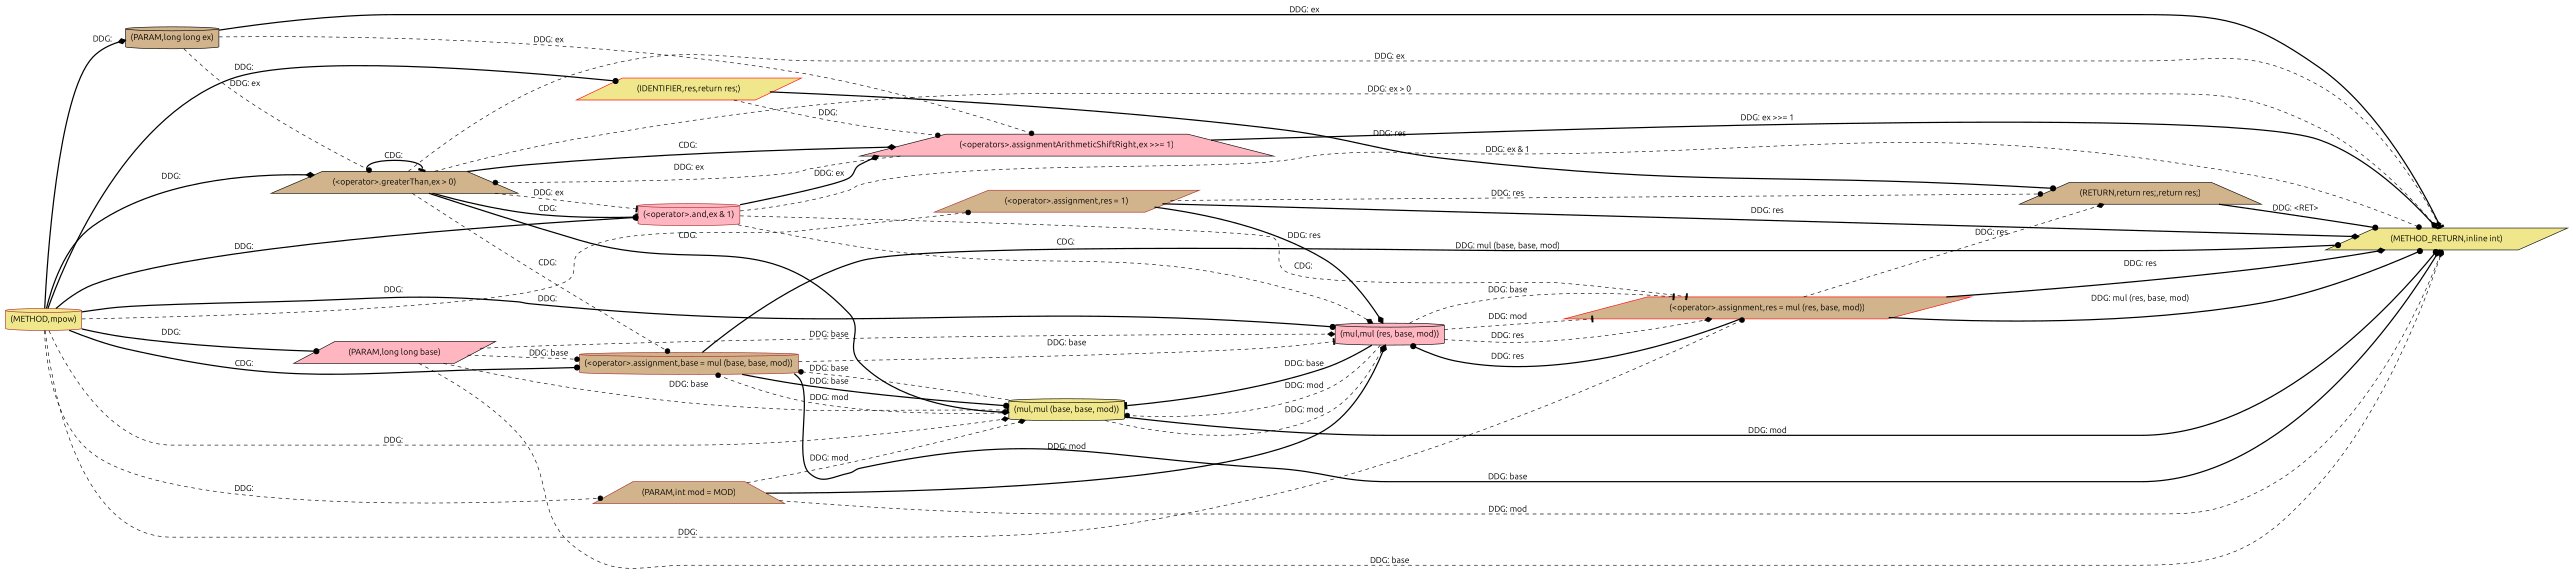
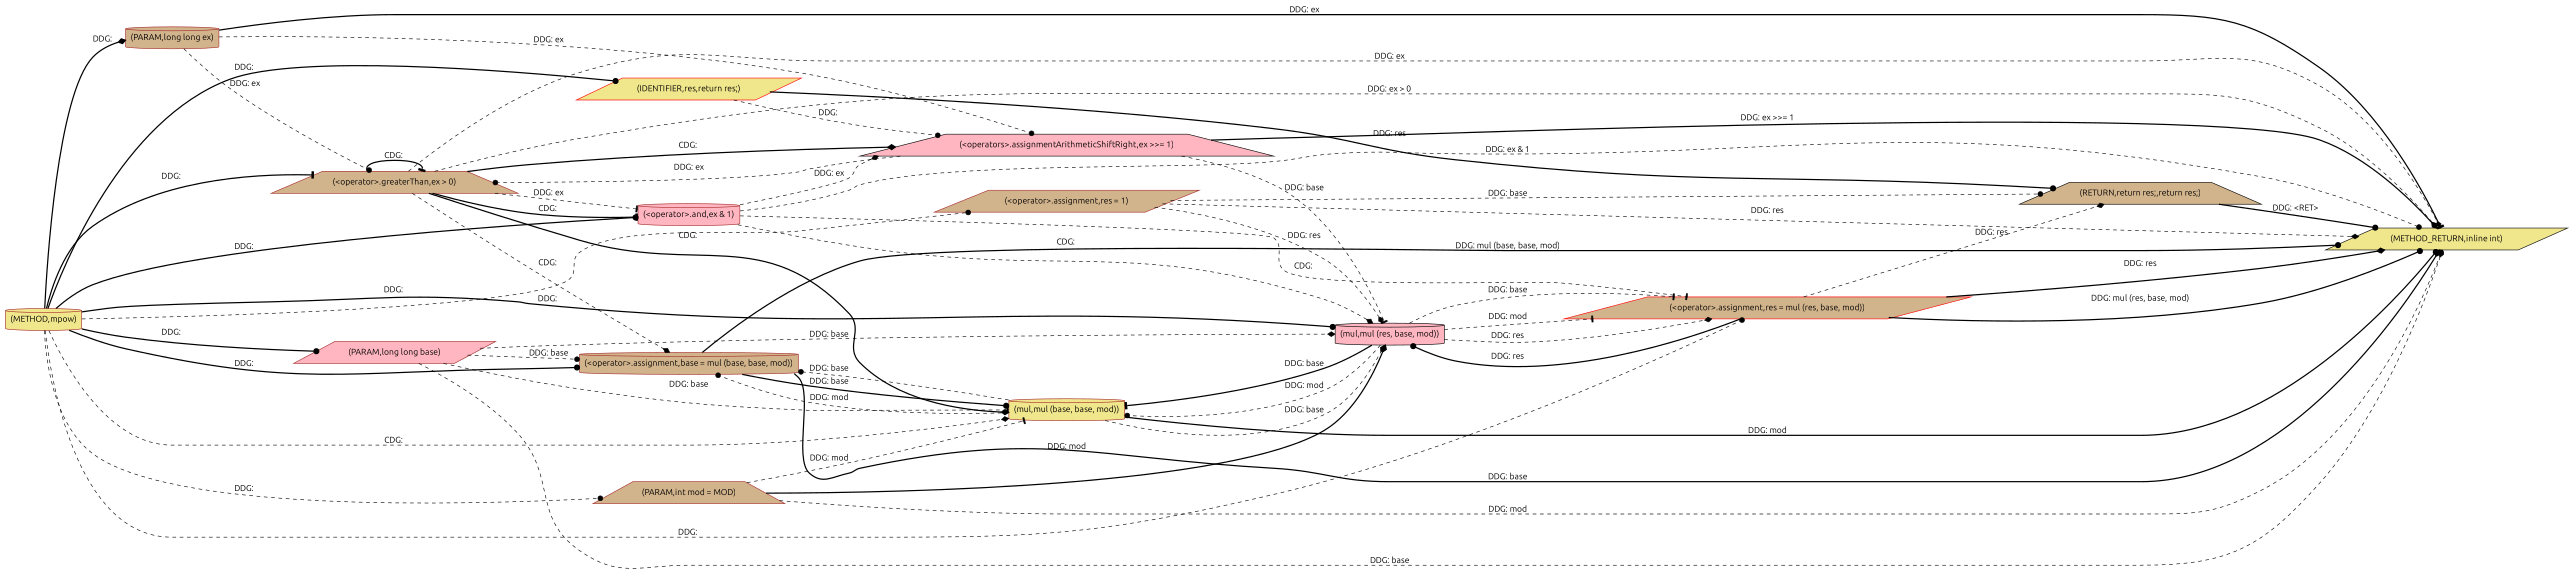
node "(PARAM,long long ex)": color black -> brown
node "(<operator>.greaterThan,ex > 0)": color black -> brown
edge "(<operator>.and,ex & 1)" -> "(<operators>.assignmentArithmeticShiftRight,ex >>= 1)": style bold -> dashed
edge "(<operator>.assignment,res = 1)" -> "(RETURN,return res;,return res;)": label "DDG: res" -> "DDG: base"
edge "(METHOD,mpow)" -> "(<operator>.greaterThan,ex > 0)": arrowhead diamond -> tee
edge "(<operator>.assignment,res = 1)" -> "(METHOD_RETURN,inline int)": style bold -> dashed
edge "(<operator>.assignment,res = 1)" -> "(mul,mul (res, base, mod))": style bold -> dashed
edge "(<operator>.greaterThan,ex > 0)" -> "(<operator>.assignment,base = mul (base, base, mod))": arrowhead dot -> diamond
node "(PARAM,long long base)": color black -> brown
edge "(<operator>.assignment,base = mul (base, base, mod))" -> "(mul,mul (res, base, mod))": now "(<operators>.assignmentArithmeticShiftRight,ex >>= 1)" -> "(mul,mul (res, base, mod))"
edge "(METHOD,mpow)" -> "(<operator>.assignment,base = mul (base, base, mod))": label "CDG: " -> "DDG: "
node "(mul,mul (base, base, mod))": color black -> brown
edge "(mul,mul (base, base, mod))" -> "(mul,mul (res, base, mod))": label "DDG: mod" -> "DDG: base"
edge "(METHOD,mpow)" -> "(mul,mul (base, base, mod))": label "DDG: " -> "CDG: "
edge "(PARAM,int mod = MOD)" -> "(mul,mul (base, base, mod))": arrowhead diamond -> tee
